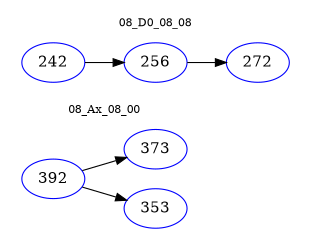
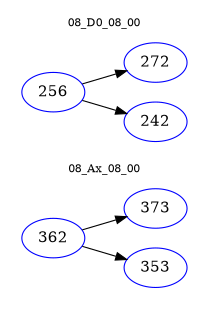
cluster "08_D0_08_08": label "08_D0_08_08" -> "08_D0_08_00"
edge "242" -> "256": reversed
node "392": label "392" -> "362"
